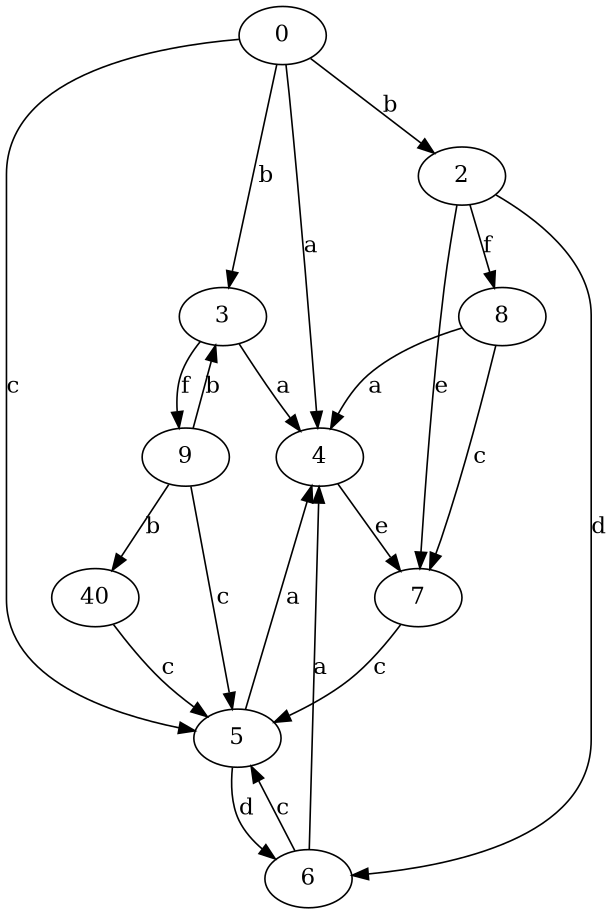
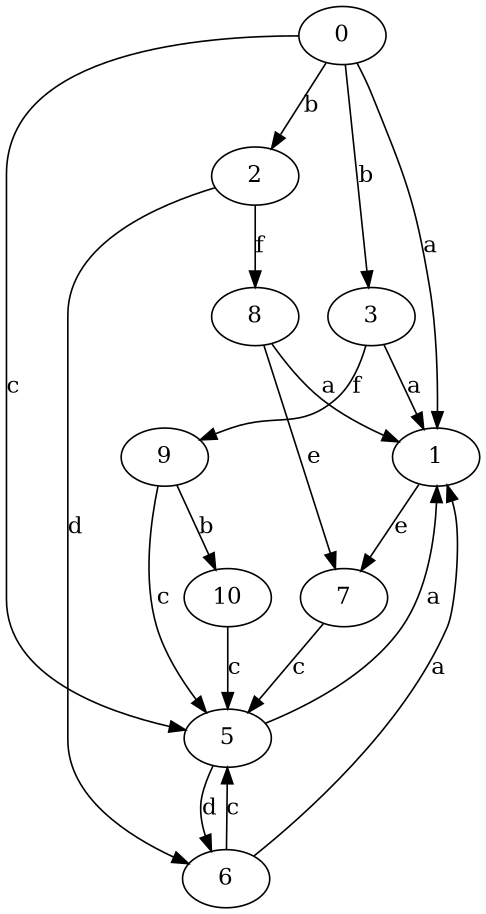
edge "2" -> "7": removed, label "e"
edge "9" -> "3": removed, label "b"
node "4": label "4" -> "1"
edge "8" -> "7": label "c" -> "e"
node "40": label "40" -> "10"
